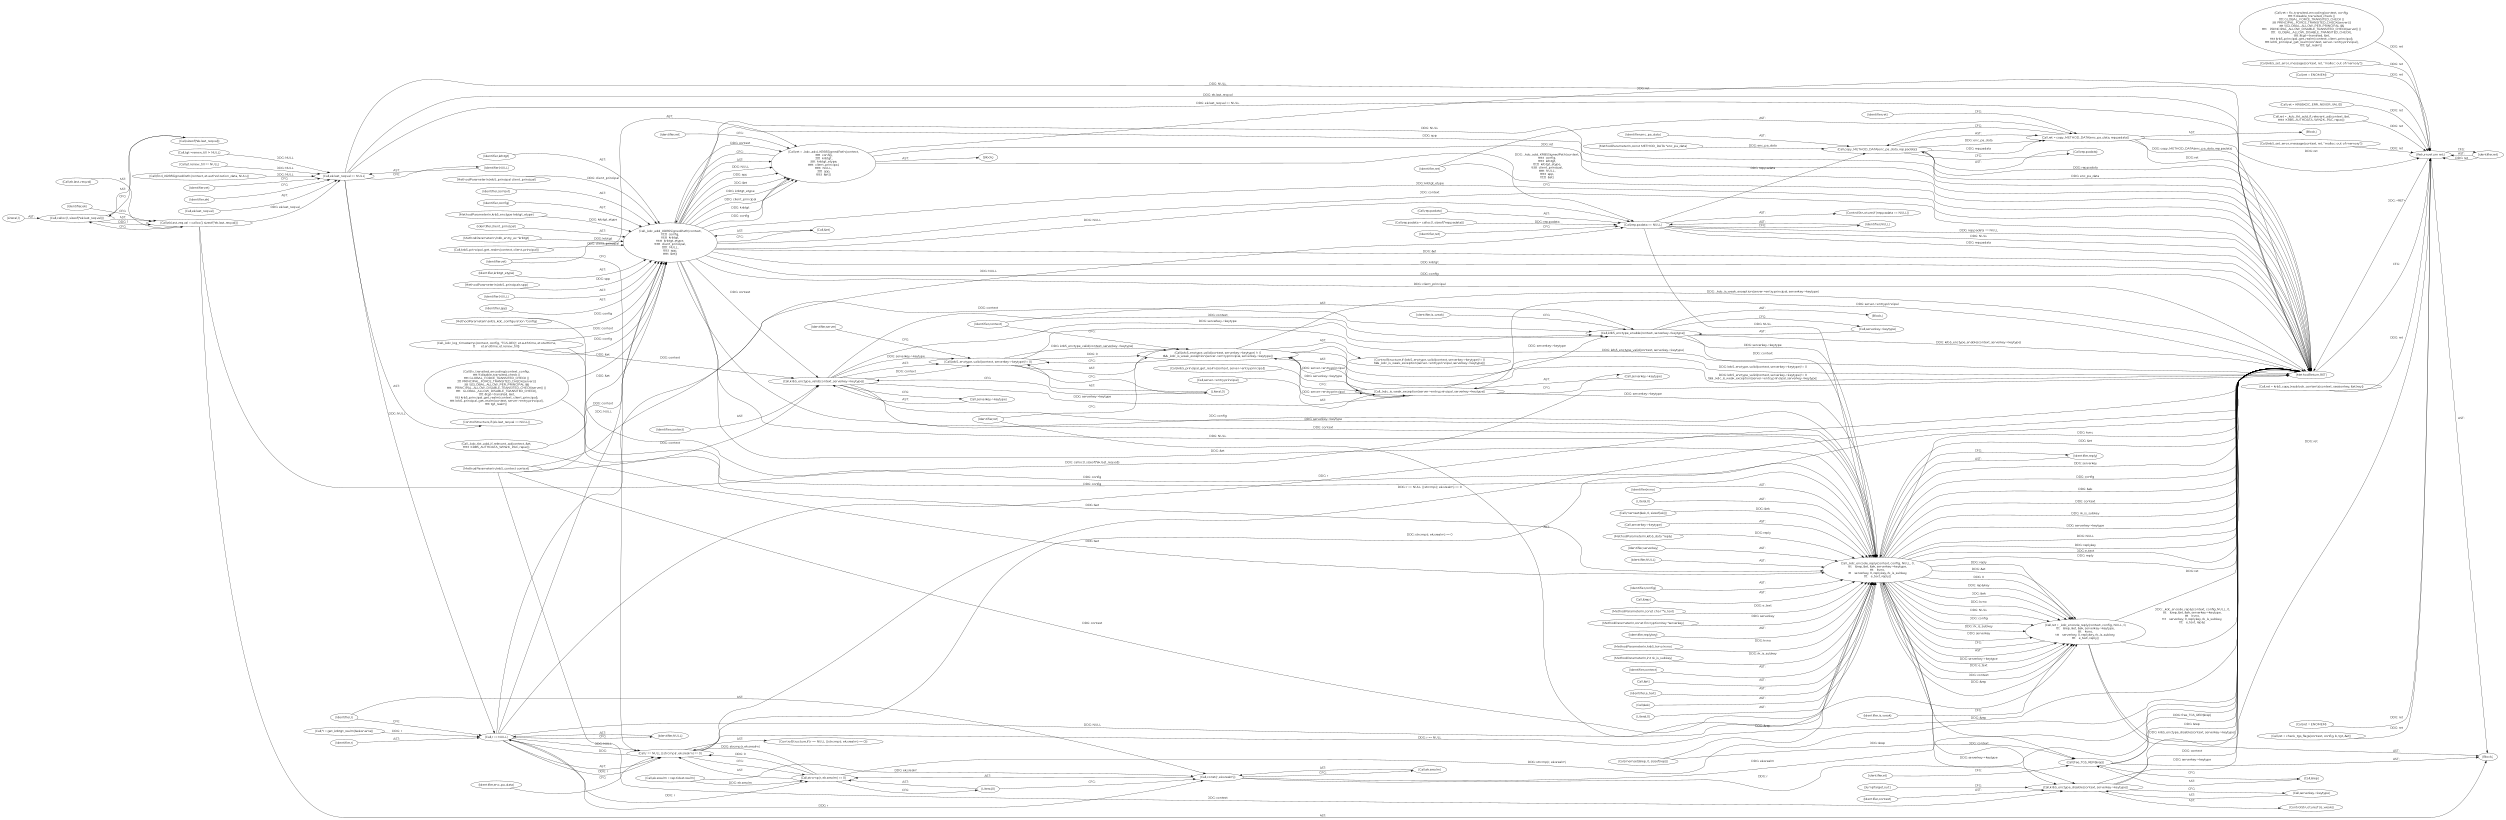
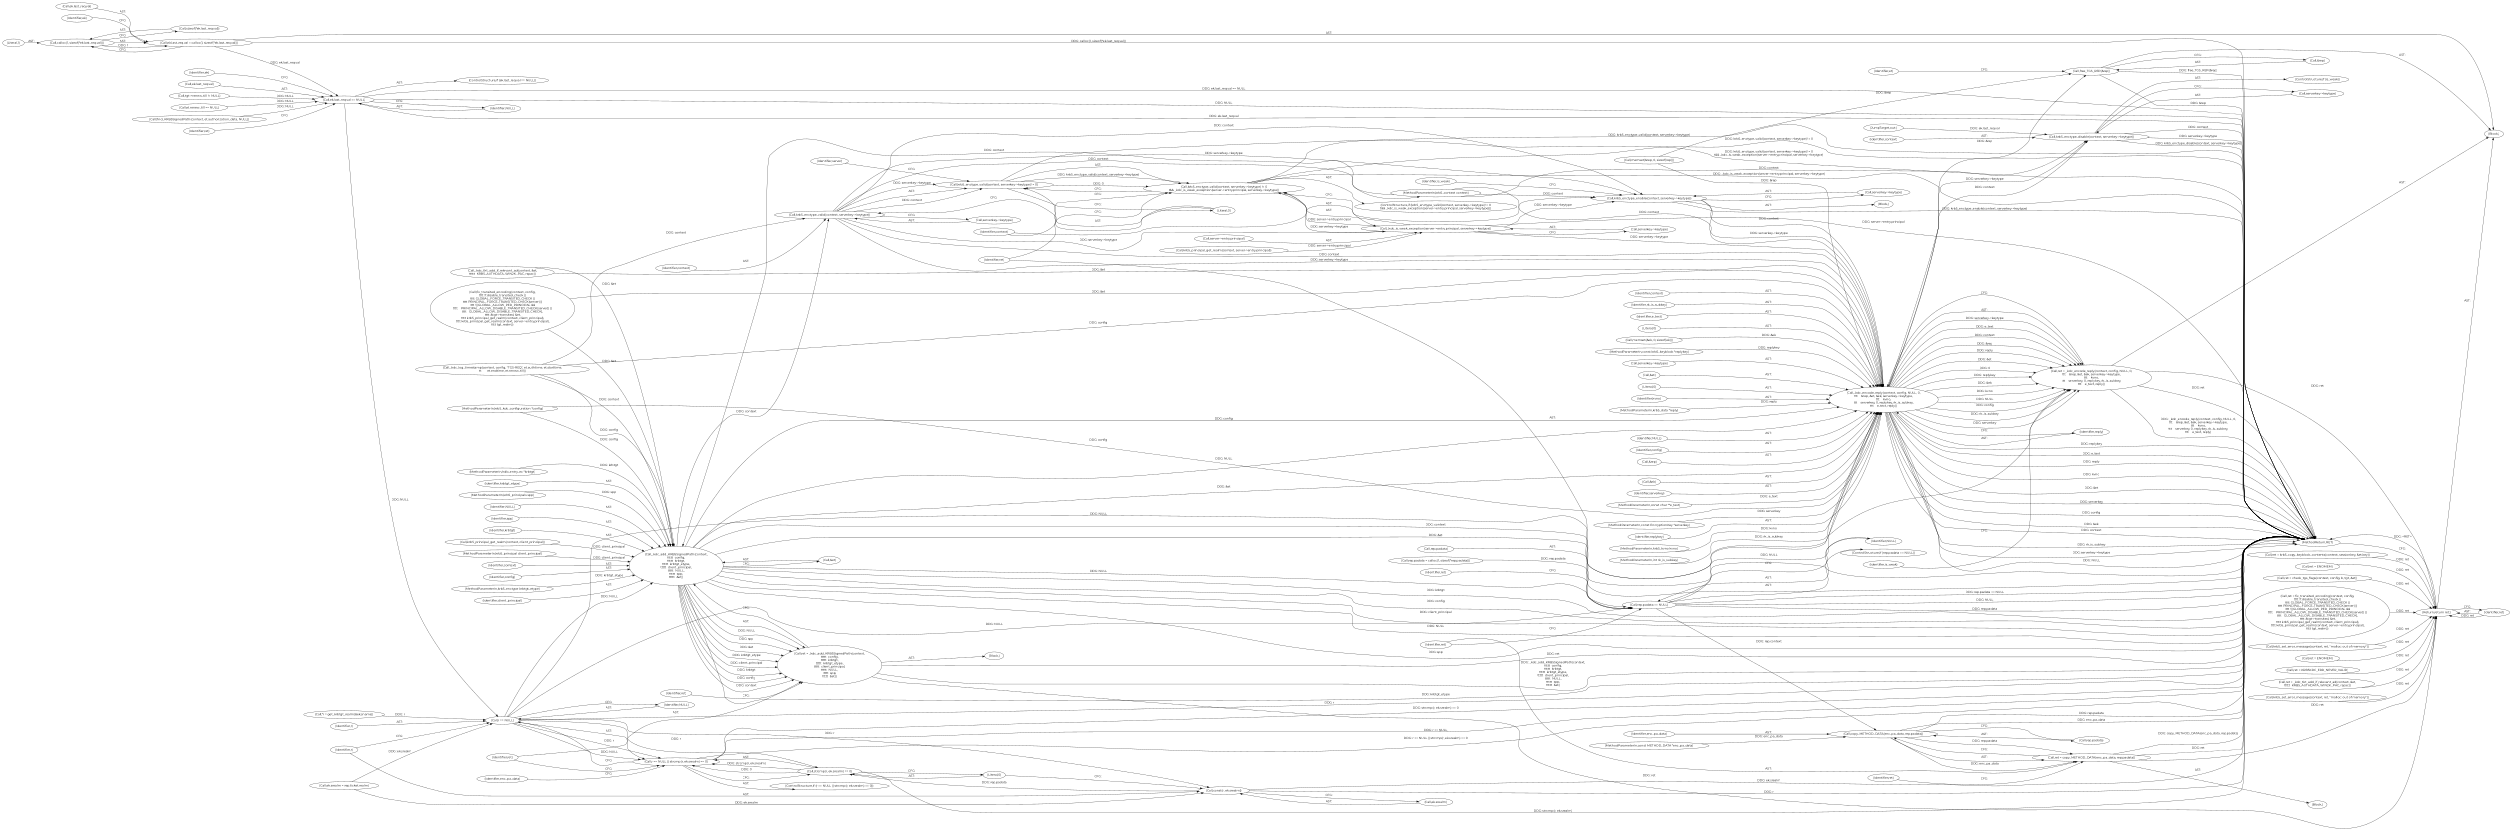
edge "(Call,rep.padata == NULL)" -> "(Call,copy_METHOD_DATA(enc_pa_data, rep.padata))": label "DDG: rep.padata" -> "DDG: rep.context"
node "(Identifier,rk_is_subkey)": added
node "(MethodParameterIn,const krb5_keyblock *replykey)": added
edge "(MethodParameterIn,krb5_context context)" -> "(Call,krb5_enctype_valid(context, serverkey->keytype))": reversed
edge "(Call,r == NULL || strcmp(r, ek.srealm) == 0)" -> "(Call,r == NULL)": label "DDG: " -> "CFG: "
edge "(Call,const(r, ek.srealm))" -> "(Call,strcmp(r, ek.srealm) == 0)": label "AST: " -> "DDG: rep.padata"
edge "(Call,ek.srealm = rep.ticket.realm)" -> "(Call,strcmp(r, ek.srealm) == 0)": now "(Call,ek.srealm = rep.ticket.realm)" -> "(Call,r == NULL)"
edge "(JumpTarget,out:)" -> "(Call,krb5_enctype_disable(context, serverkey->keytype))": label "CFG: " -> "DDG: ek.last_req.val"
